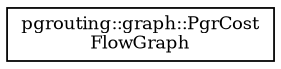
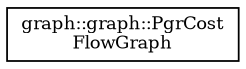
node "pgrouting::graph::PgrCost FlowGraph": label "pgrouting::graph::PgrCost FlowGraph" -> "graph::graph::PgrCost FlowGraph"
